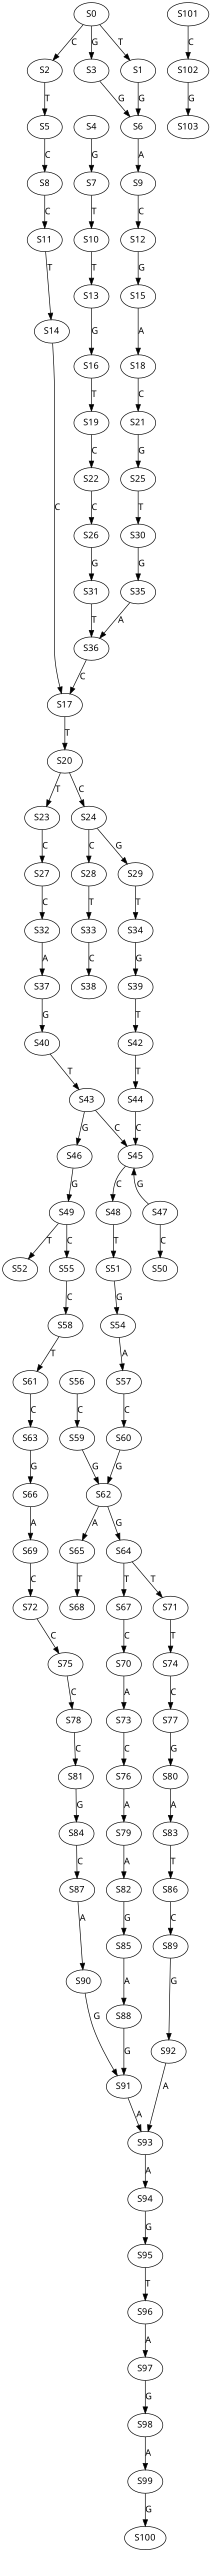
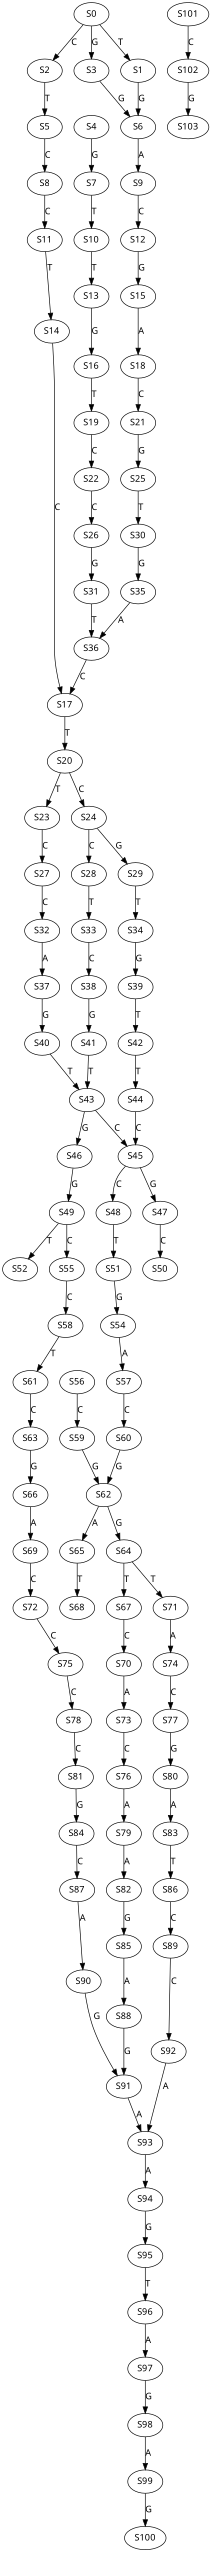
node "S41": added
edge "S47" -> "S45": reversed
edge "S71" -> "S74": label "T" -> "A"
edge "S89" -> "S92": label "G" -> "C"
